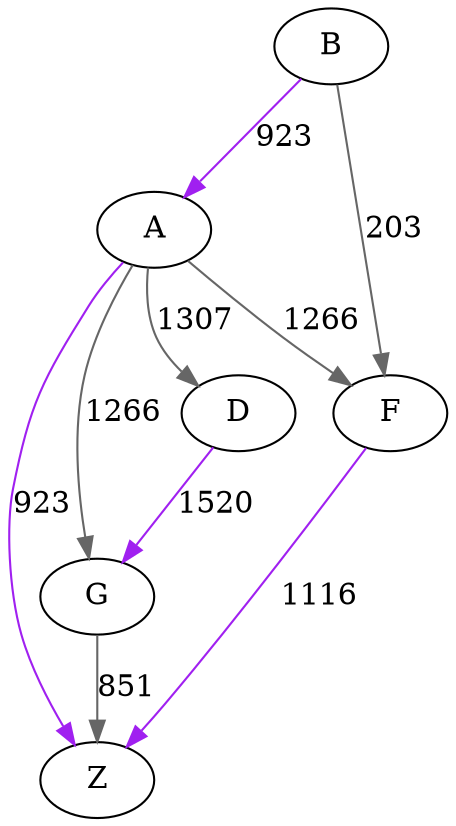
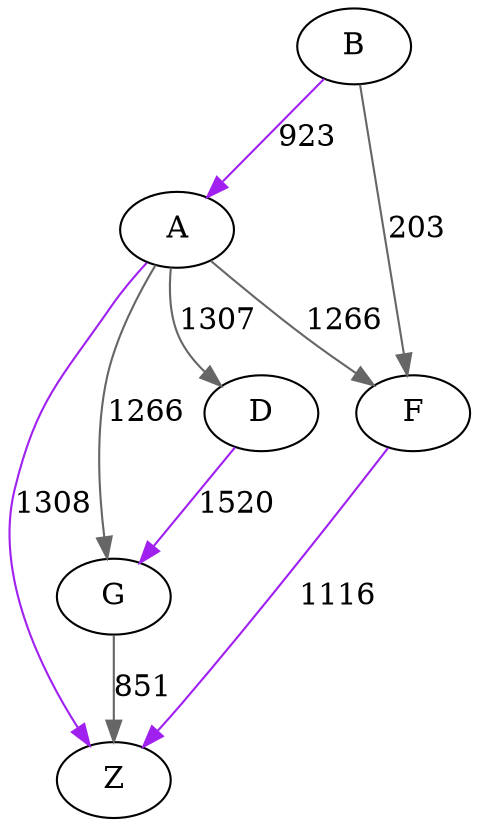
edge "A" -> "Z": label "923" -> "1308"
